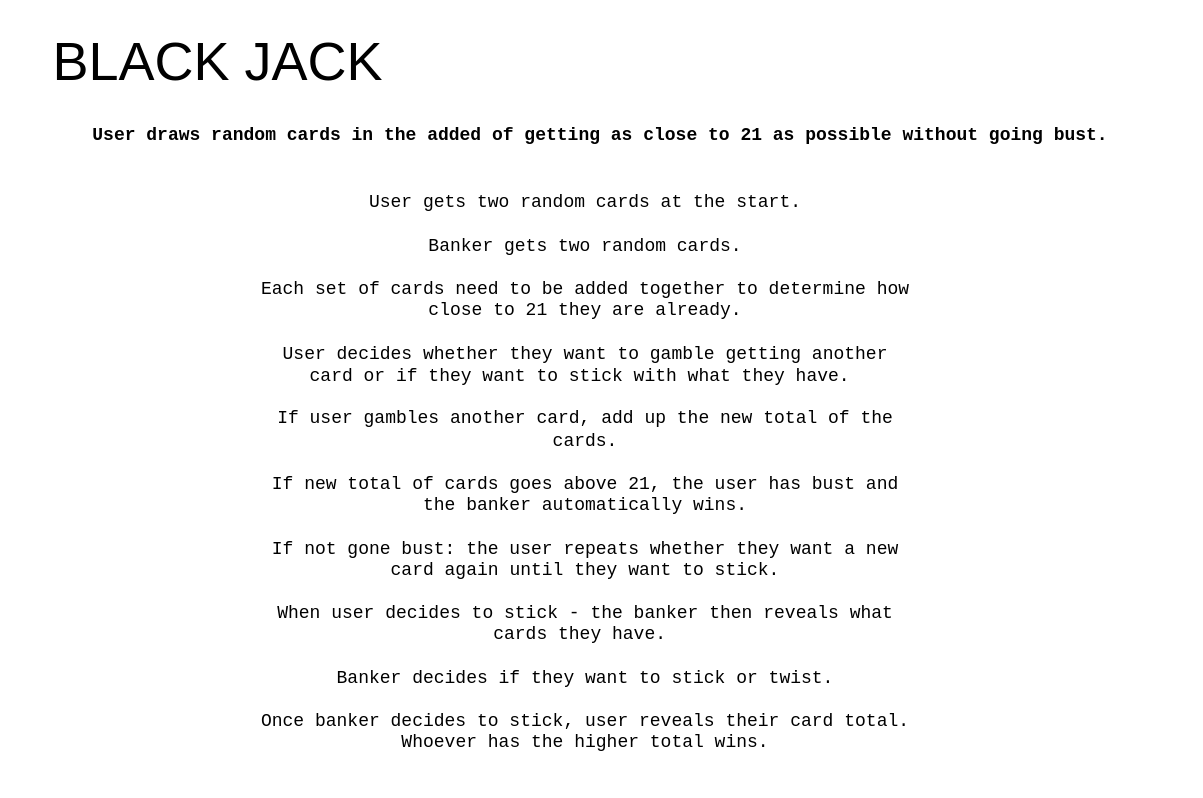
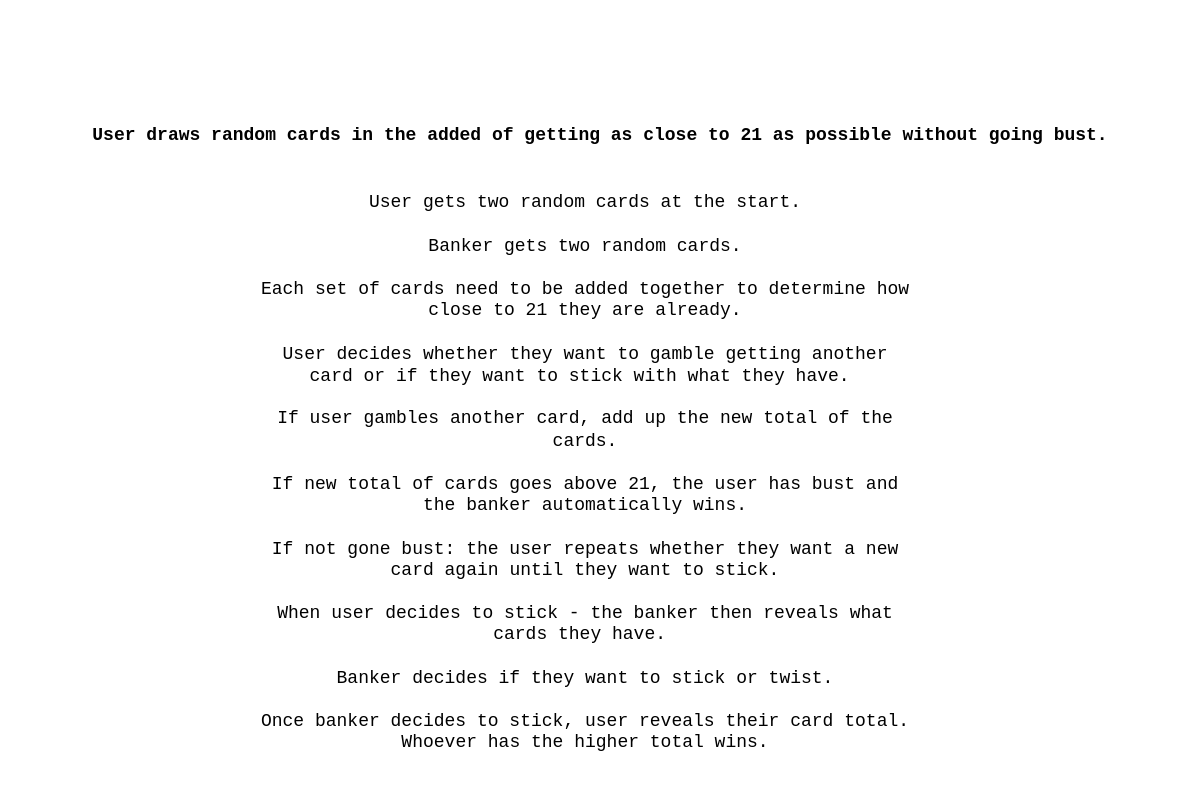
node "BLACK JACK": removed
